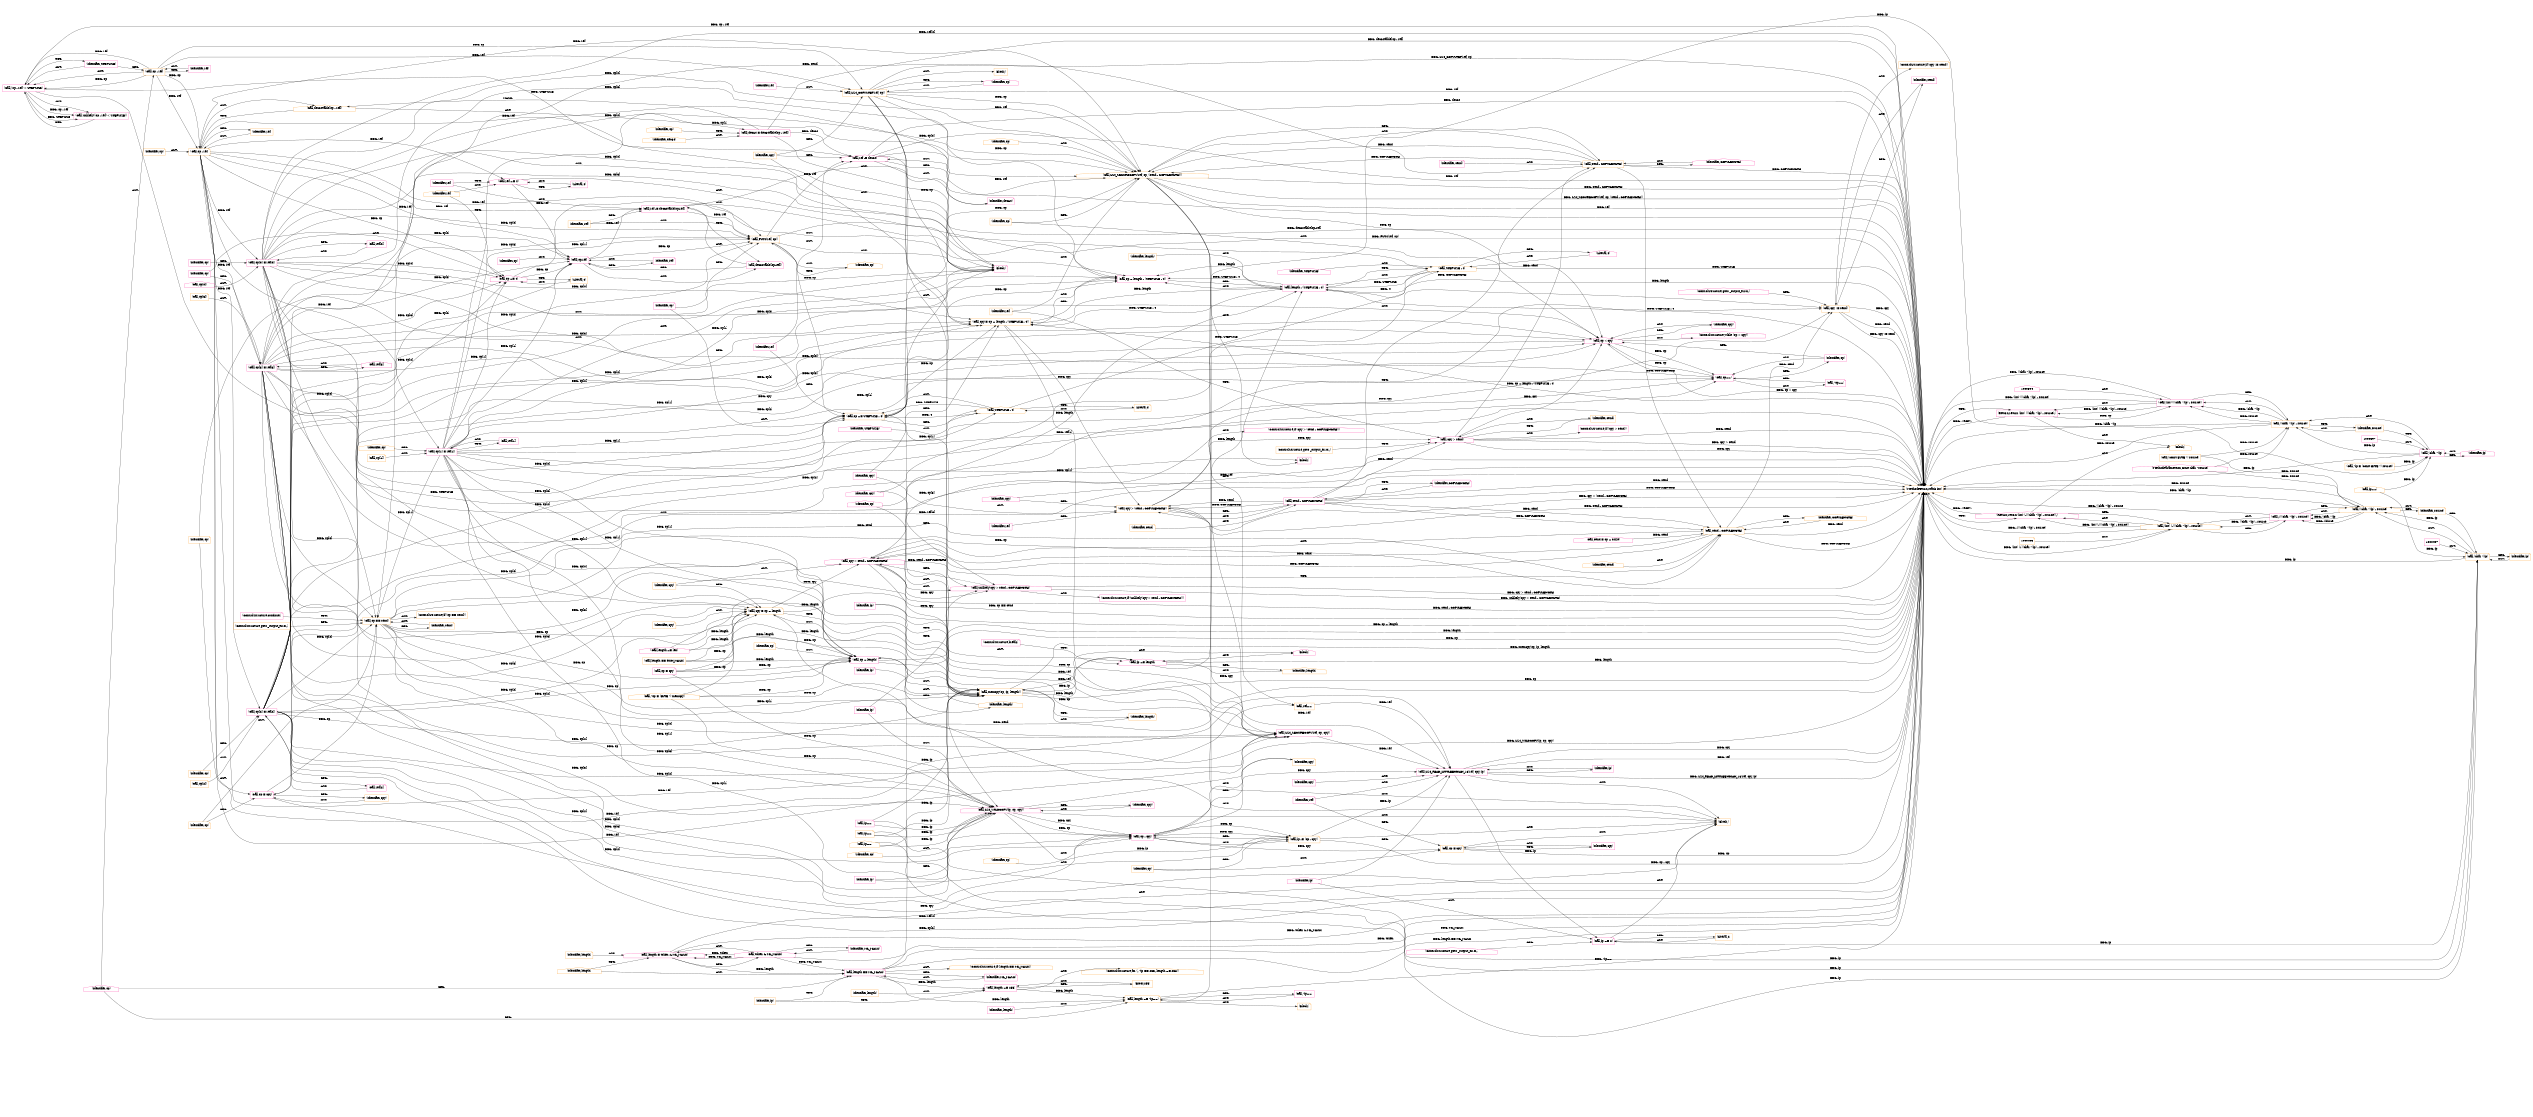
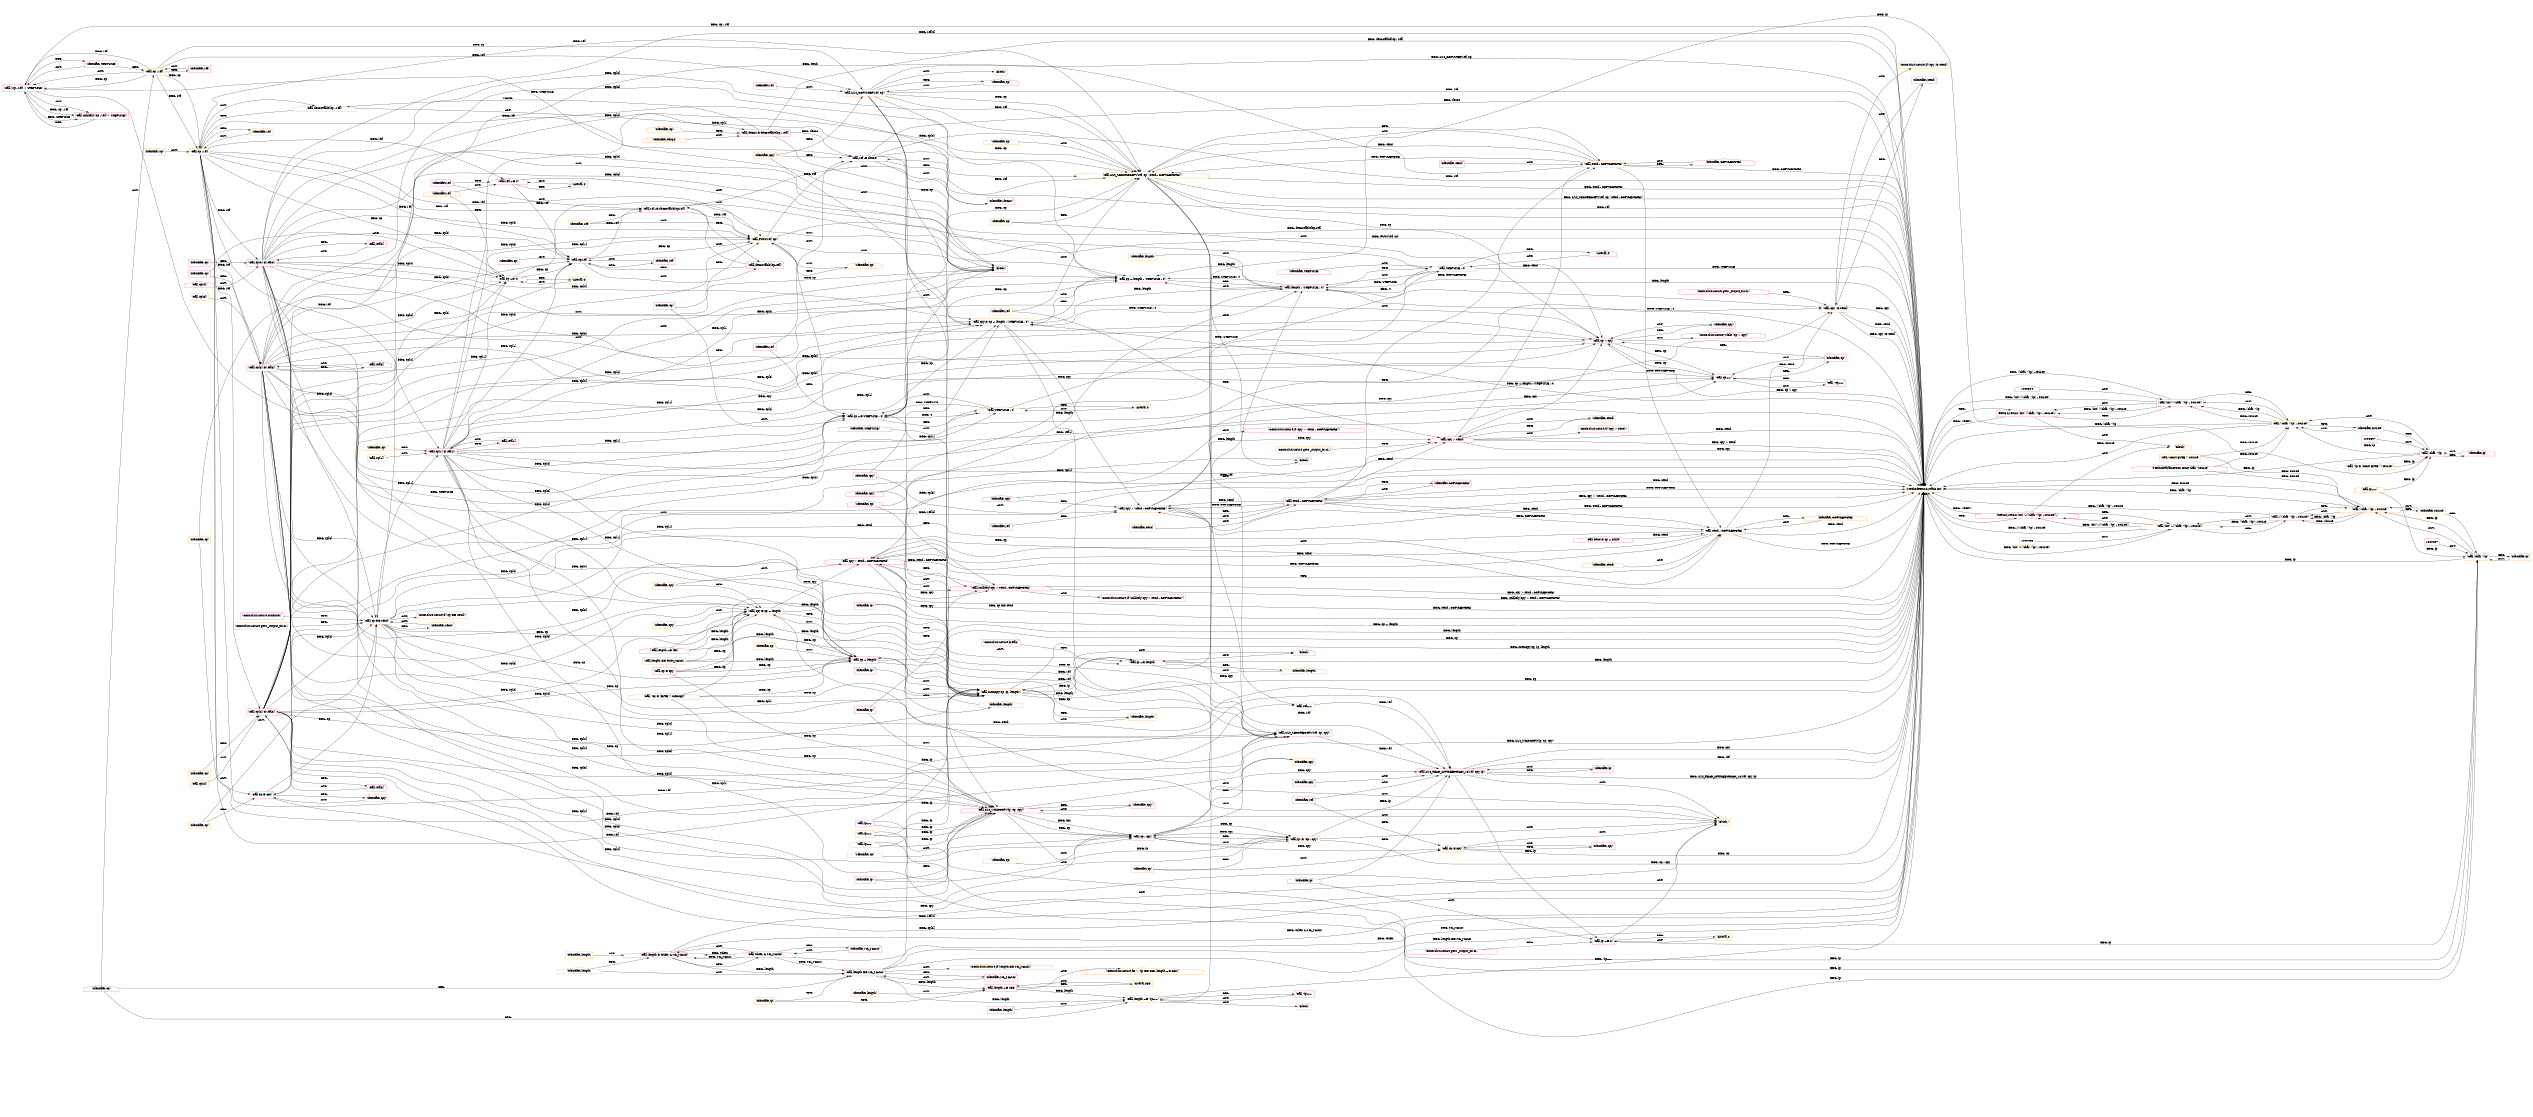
edge "(Return,return (int) (((char *)ip) - source);)" -> "(Call,(int) (((char *)ip) - source))": label "DDG: op" -> "CFG: "
edge "(Call,op[1] = ref[1])" -> "(Call,op == oend)": reversed
edge "(Call,op[0] = ref[0])" -> "(Call,LZ4_WILDCOPY(ip, op, cpy))": added, label "DDG: op[0]"
node "(Block,255)": label "(Block,255)" -> "(Literal,255)"
